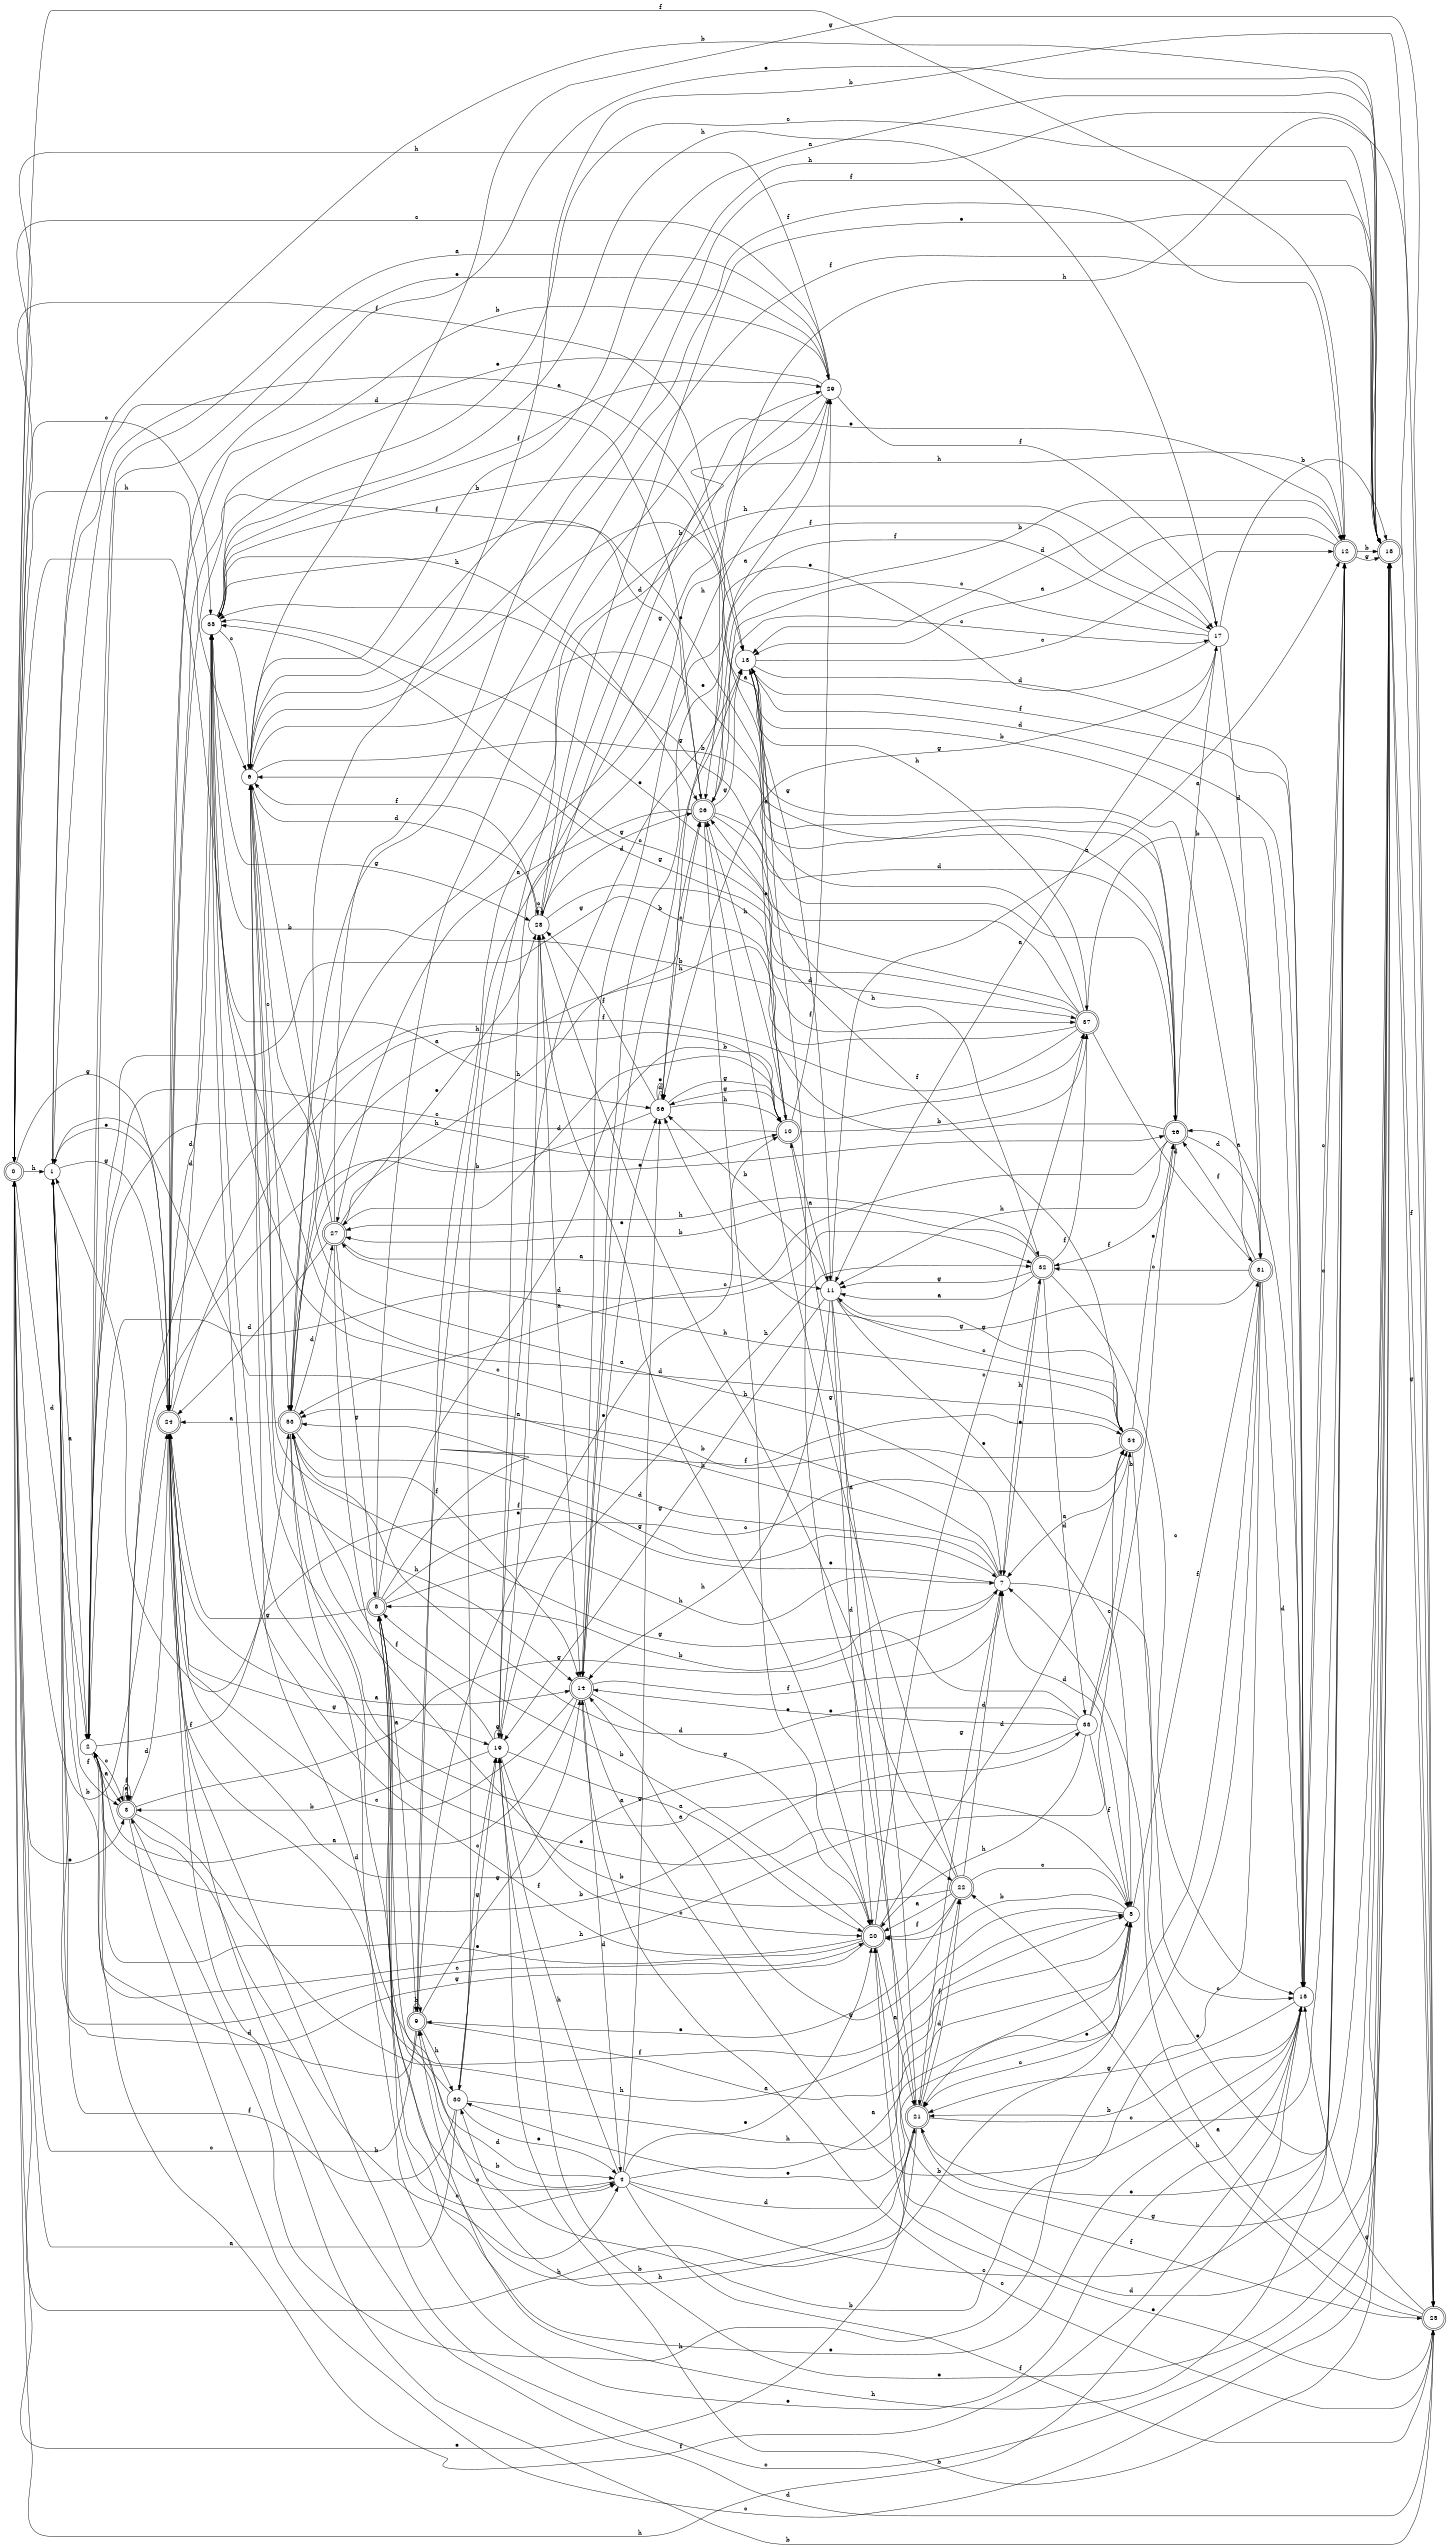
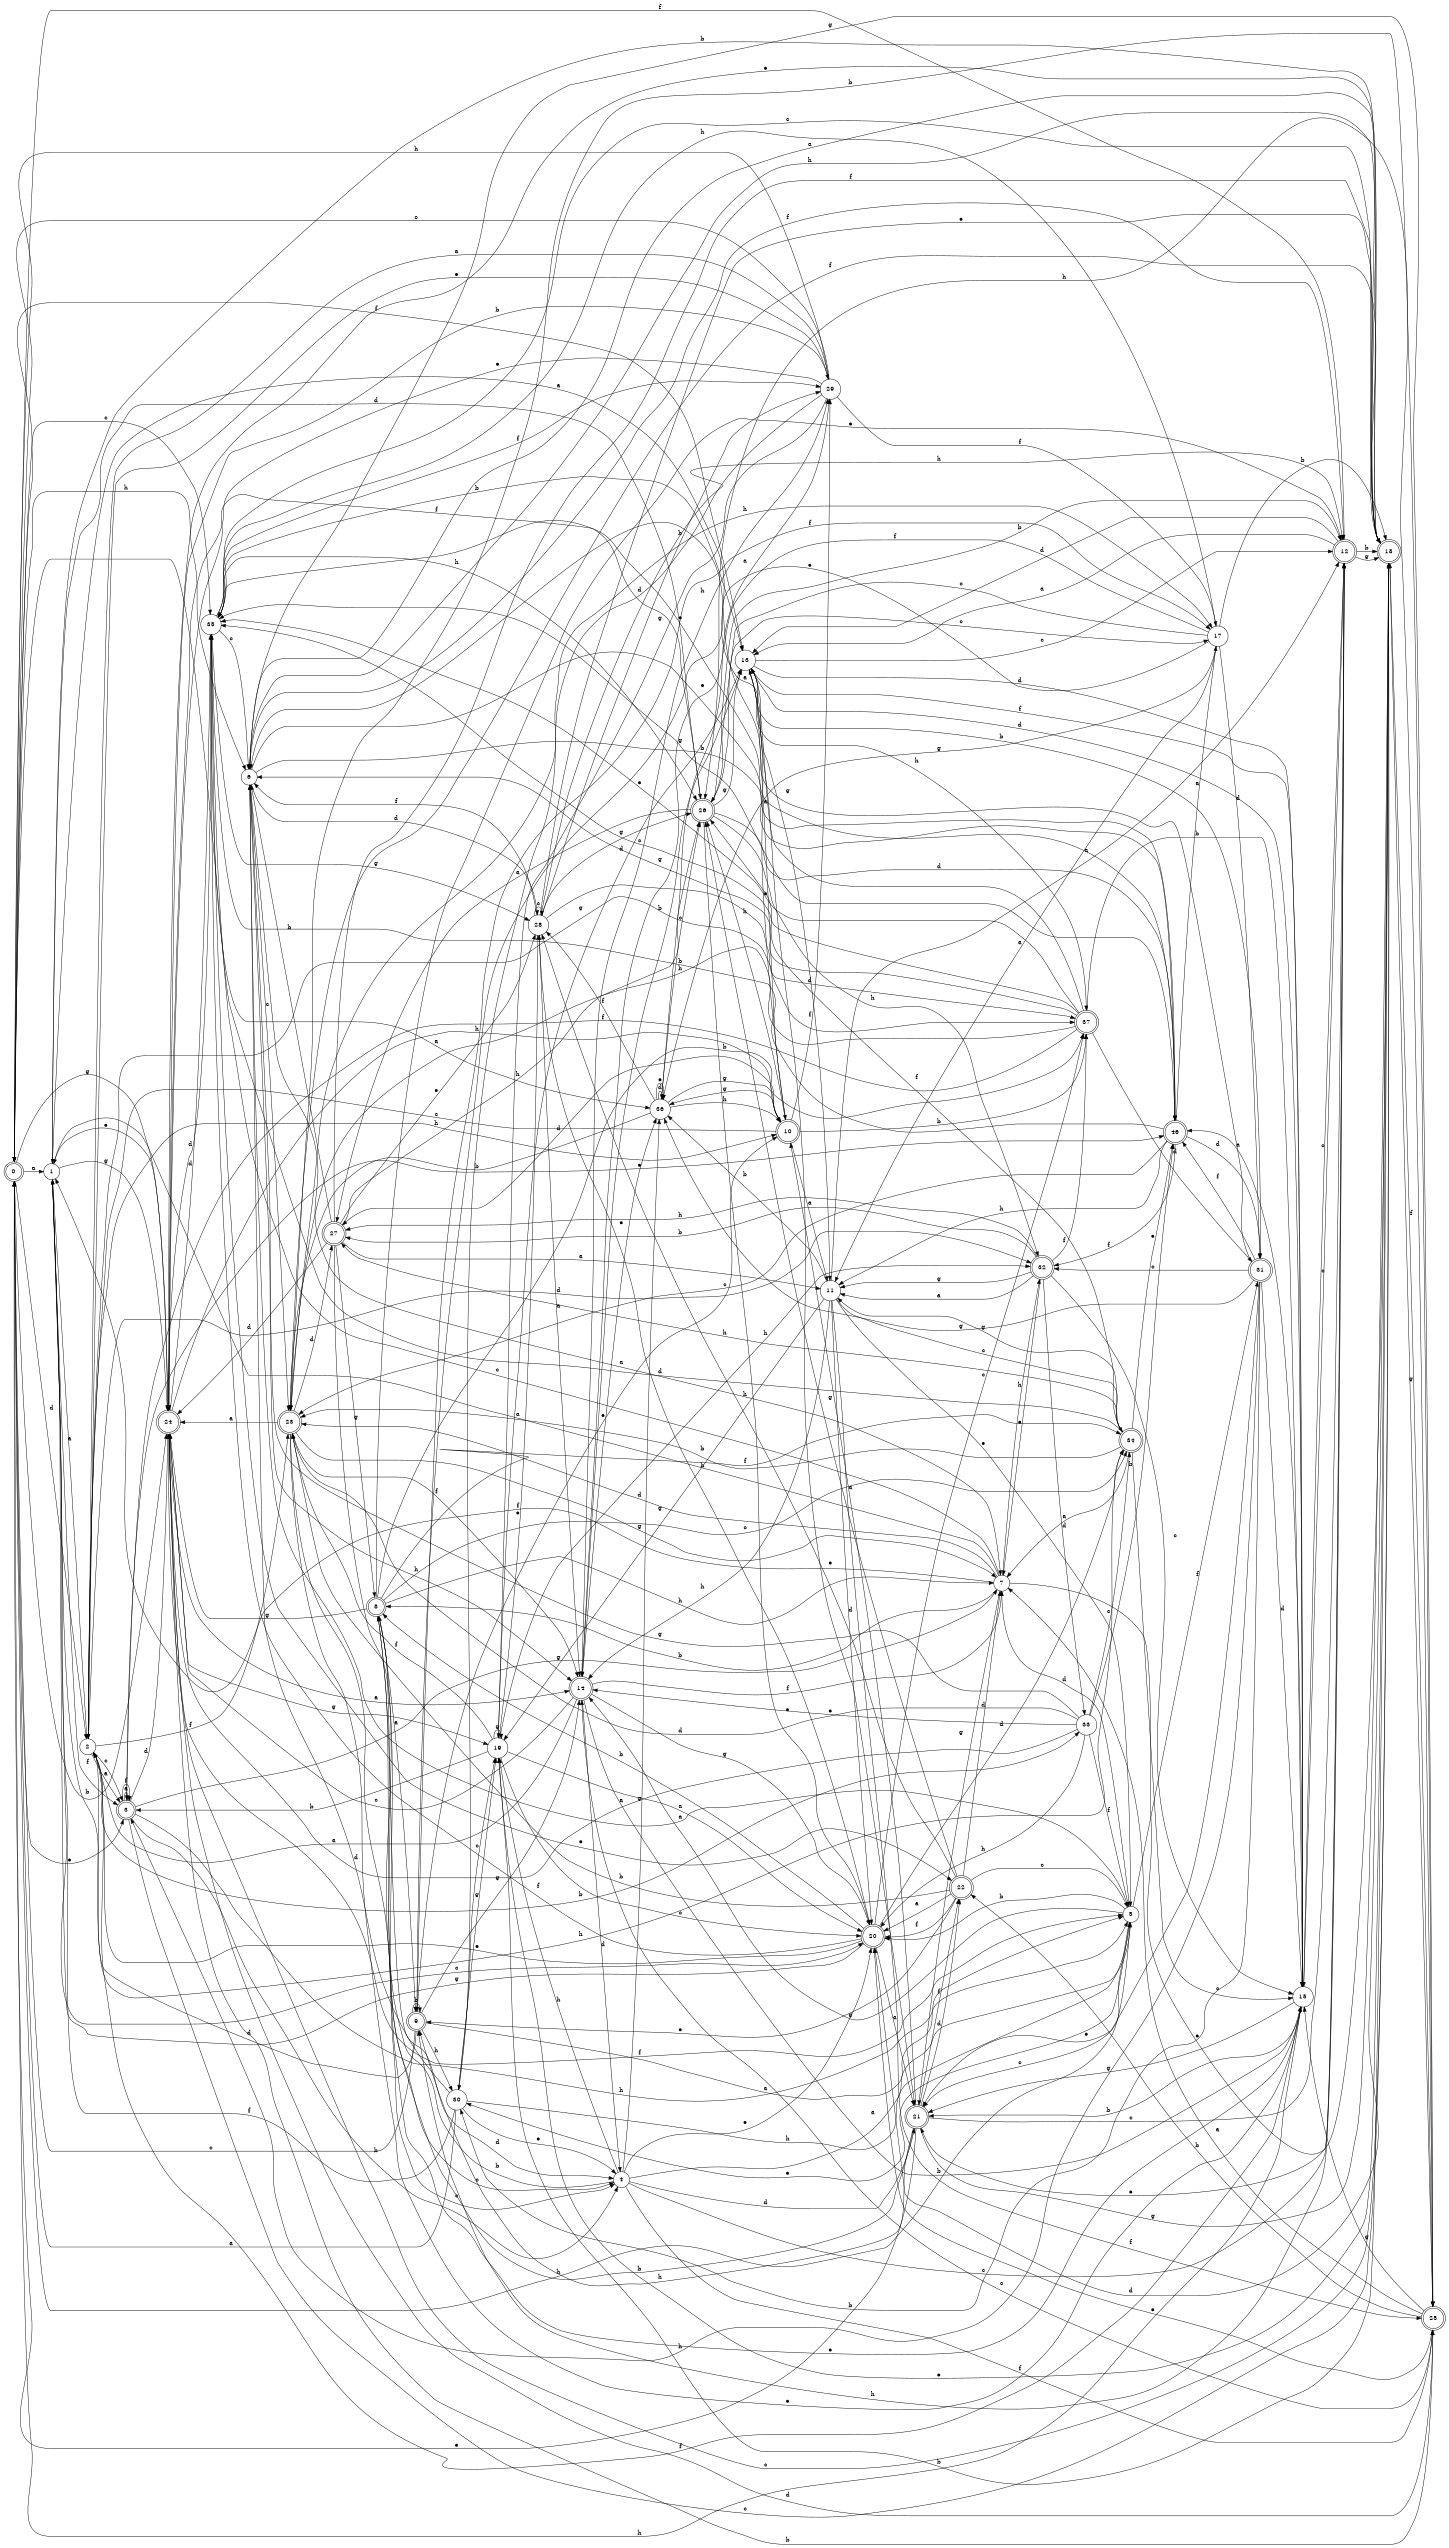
edge "0" -> "1": label "h" -> "a"
node "53": label "53" -> "23"
